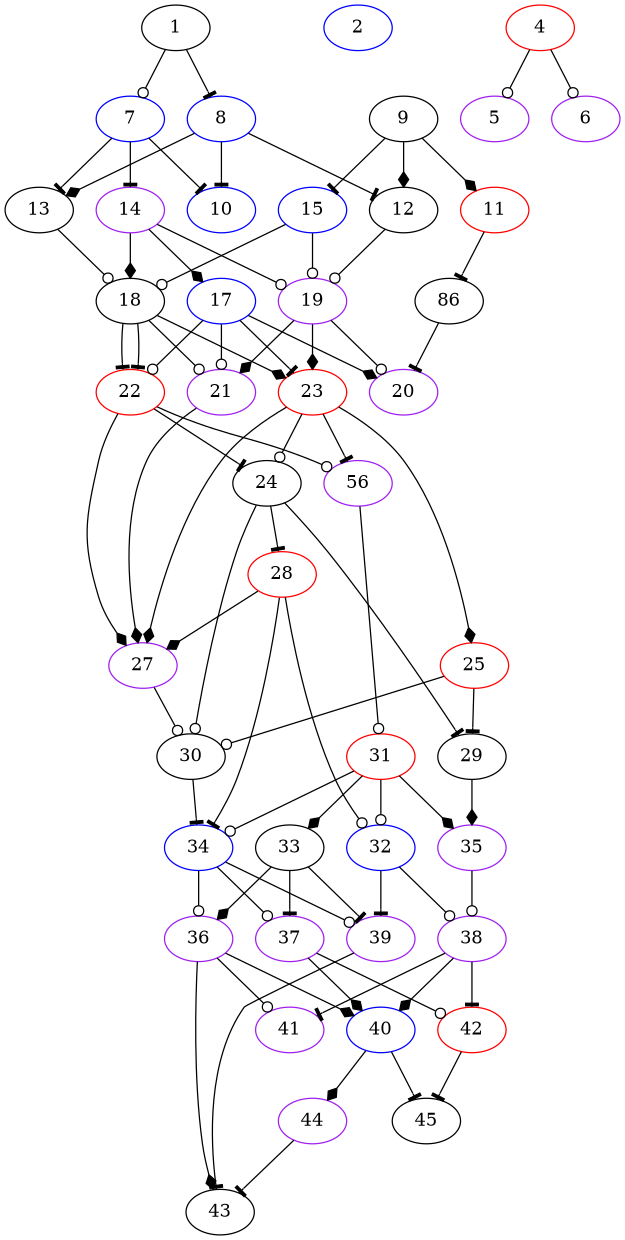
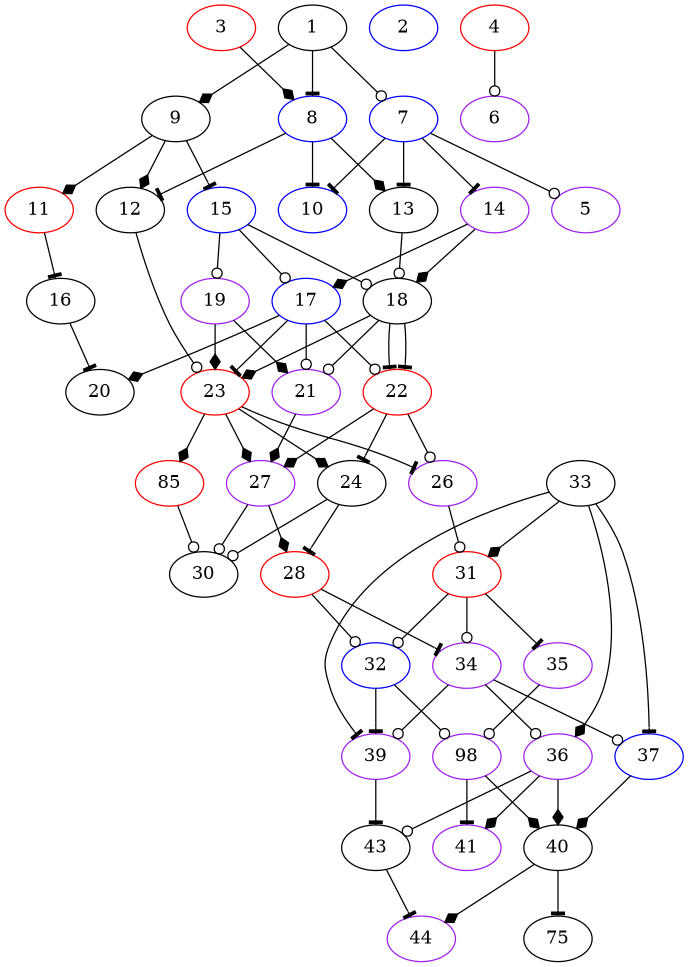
node "3": added
edge "1" -> "9": added
edge "4" -> "5": now "7" -> "5"
edge "14" -> "19": removed
edge "15" -> "17": added
edge "12" -> "19": now "12" -> "23"
node "86": label "86" -> "16"
edge "19" -> "20": removed
node "20": color purple -> black
edge "23" -> "24": arrowhead odot -> diamond
node "56": label "56" -> "26"
edge "28" -> "27": reversed
node "25": label "25" -> "85"
node "29": removed
edge "31" -> "35": arrowhead diamond -> tee
edge "30" -> "34": removed
edge "31" -> "33": reversed
node "34": color blue -> purple
node "37": color purple -> blue
node "38": label "38" -> "98"
edge "36" -> "41": arrowhead odot -> diamond
node "40": color blue -> black
node "42": removed
edge "36" -> "43": arrowhead diamond -> odot
node "45": label "45" -> "75"
edge "44" -> "43": reversed
